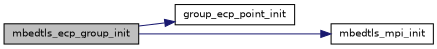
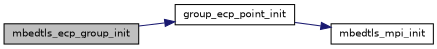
edge "mbedtls_ecp_group_init" -> "mbedtls_mpi_init": now "group_ecp_point_init" -> "mbedtls_mpi_init"
